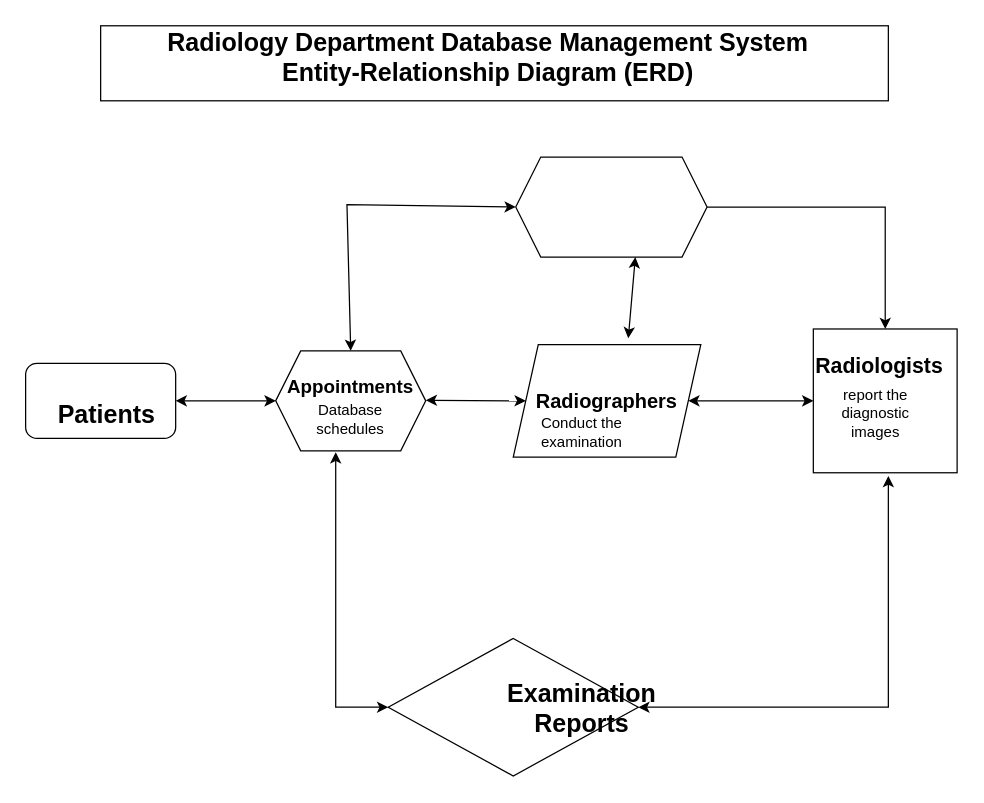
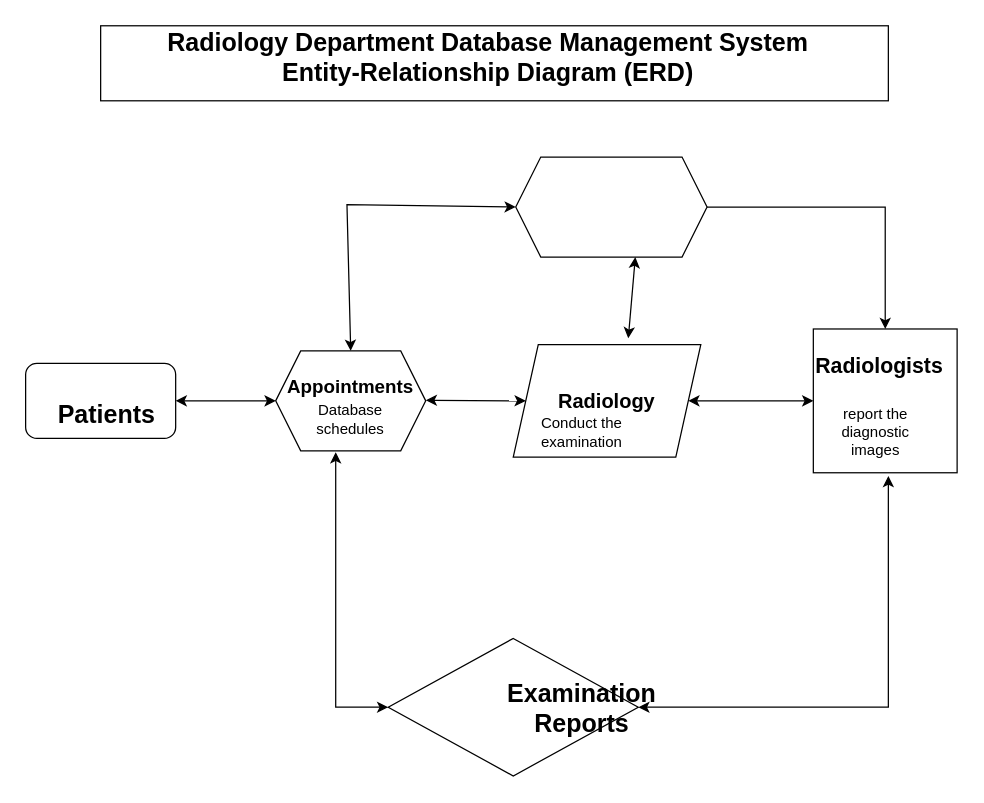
node "Radiographers": label "Radiographers" -> "Radiology"
node "report the diagnostic images": moved (876, 413) -> (876, 432)
